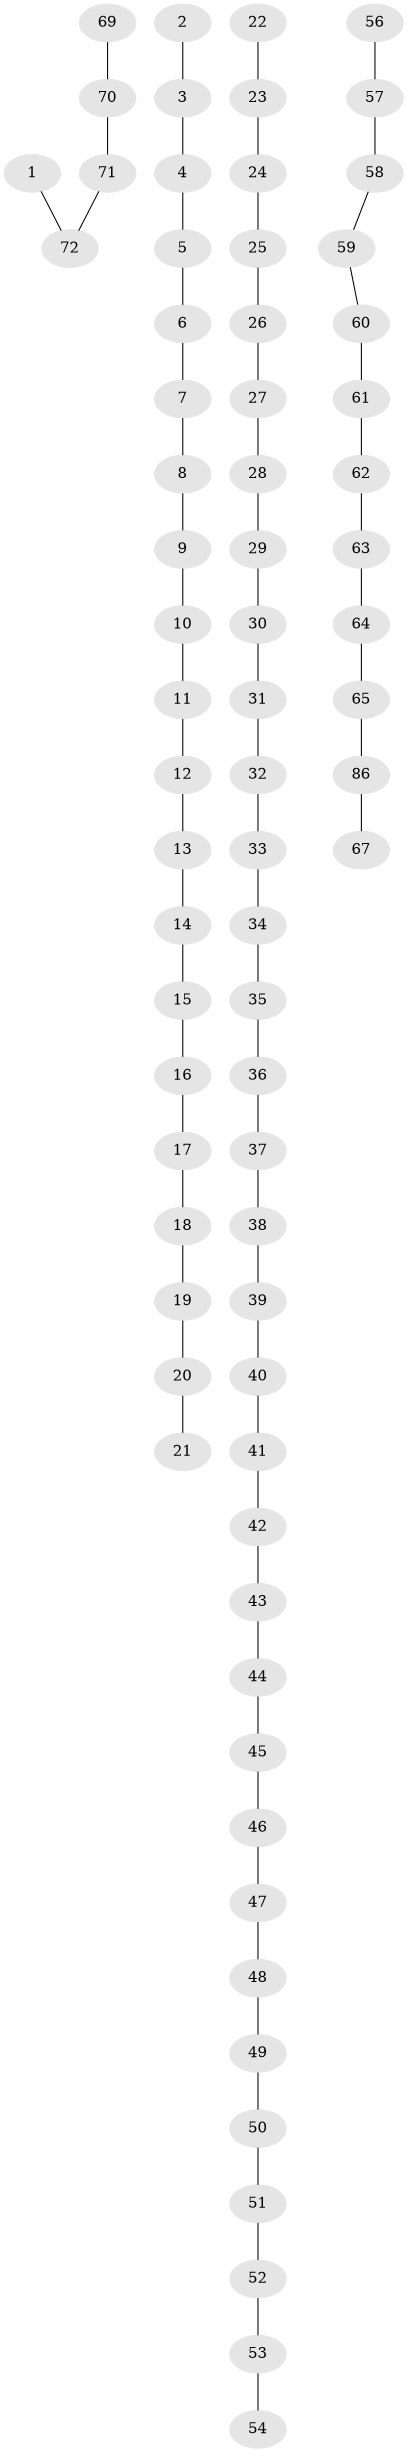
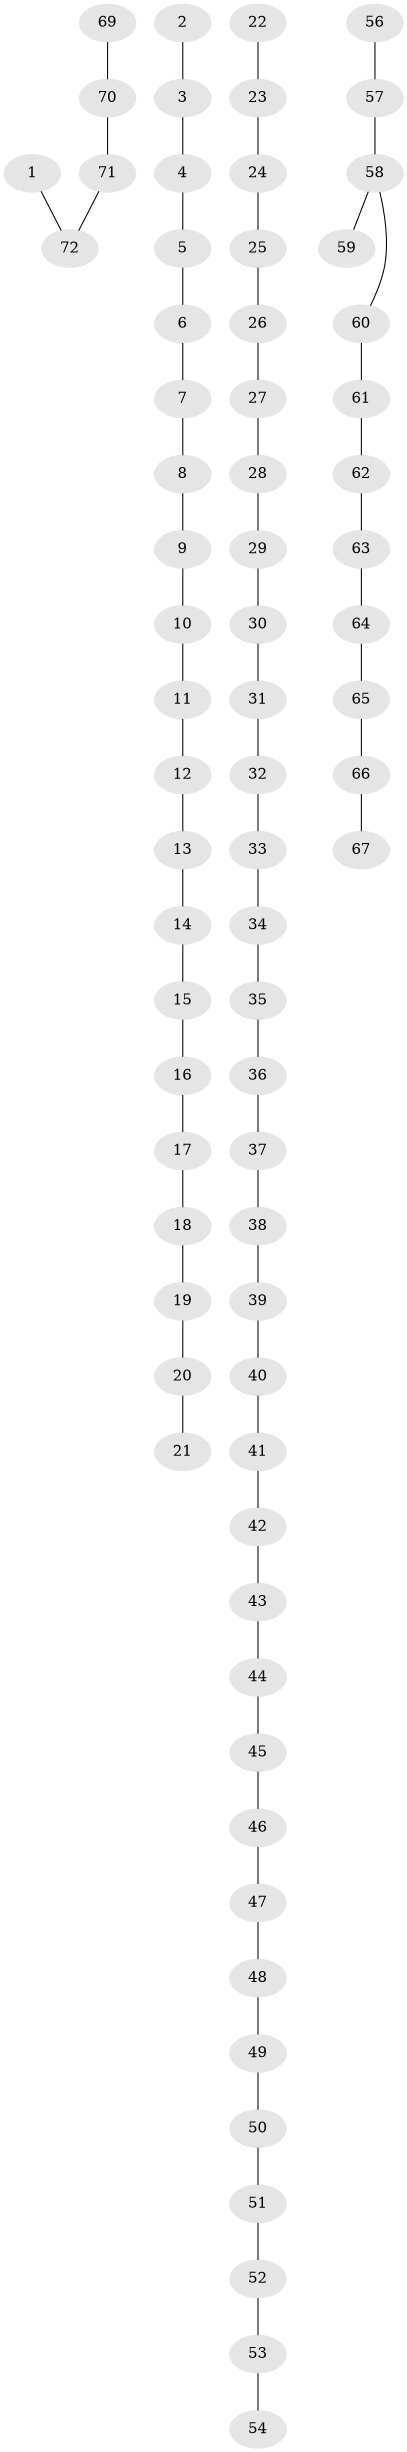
edge "59" -- "60": now "58" -- "60"
node "86": label "86" -> "66"
